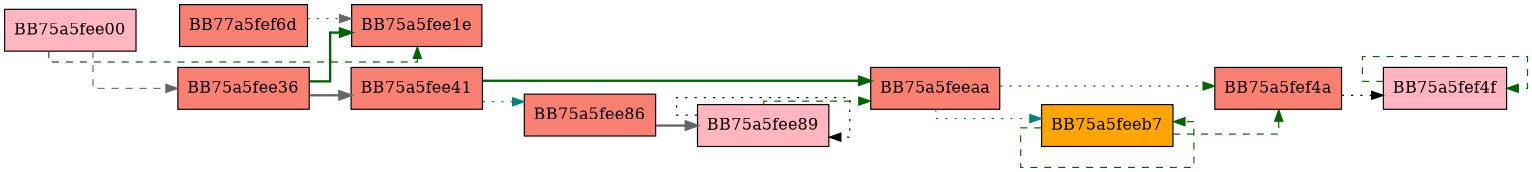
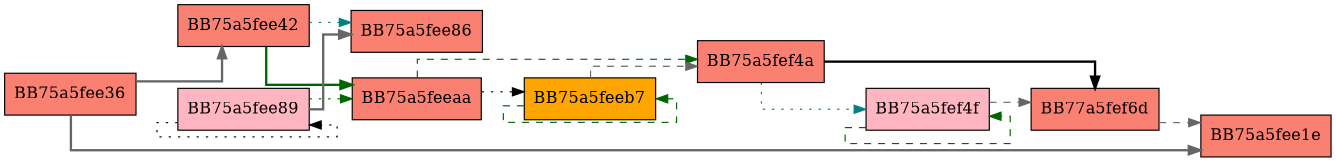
edge "BB77a5fef6d" -> "BB75a5fee1e": style dotted -> dashed
node "BB75a5fee00": removed
edge "BB75a5fef4a" -> "BB77a5fef6d": added
edge "BB75a5fee36" -> "BB75a5fee1e": color darkgreen -> gray40
edge "BB75a5feeaa" -> "BB75a5fef4a": style dotted -> dashed
node "BB75a5fee41": label "BB75a5fee41" -> "BB75a5fee42"
edge "BB75a5fef4a" -> "BB75a5fef4f": color black -> teal
edge "BB75a5fee89" -> "BB75a5feeaa": style dashed -> dotted
edge "BB75a5fef4f" -> "BB77a5fef6d": added
edge "BB75a5feeaa" -> "BB75a5feeb7": color teal -> black
edge "BB75a5fee86" -> "BB75a5fee89": reversed
edge "BB75a5feeb7" -> "BB75a5fef4a": color darkgreen -> gray40
